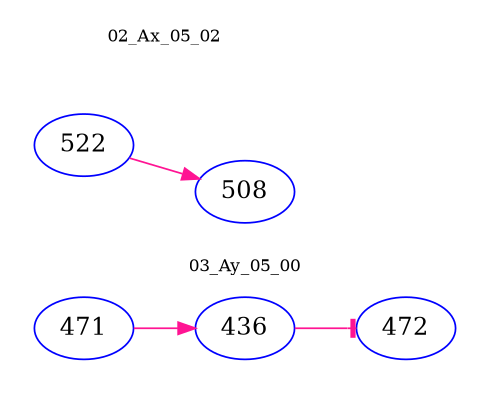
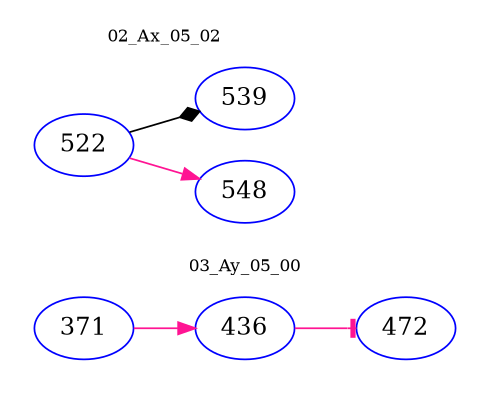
node "539": added
node "508": label "508" -> "548"
node "471": label "471" -> "371"
